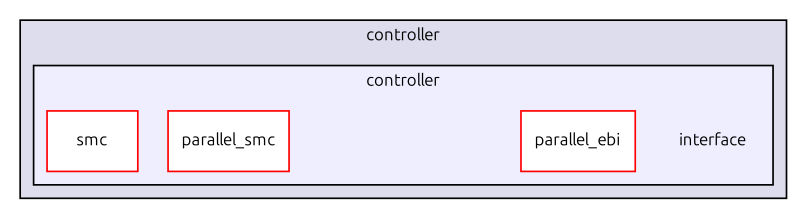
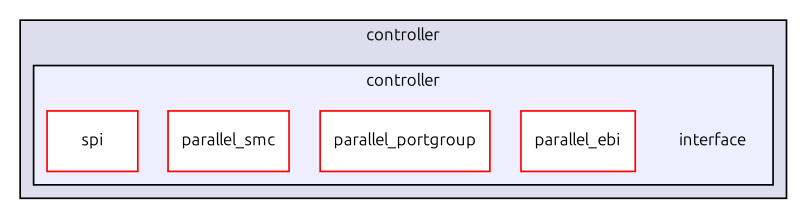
node "smc": label "smc" -> "spi"
node "parallel_portgroup": added
